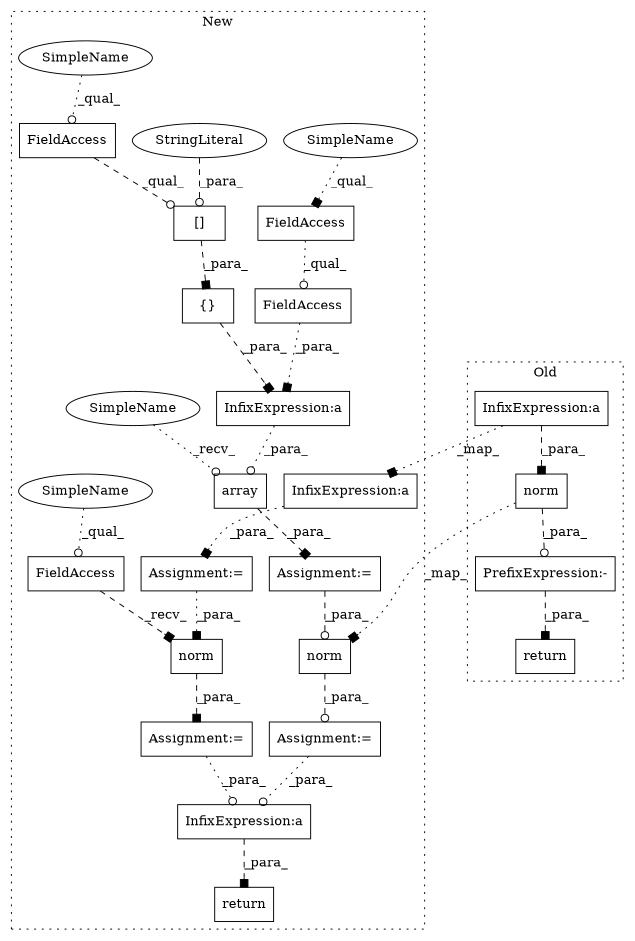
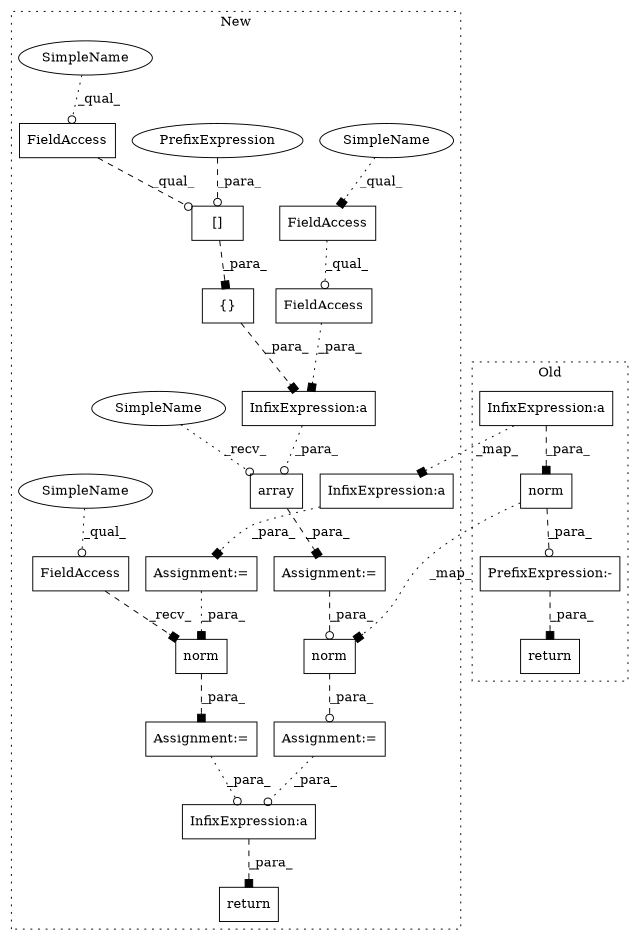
node "StringLiteral": label "StringLiteral" -> "PrefixExpression"
